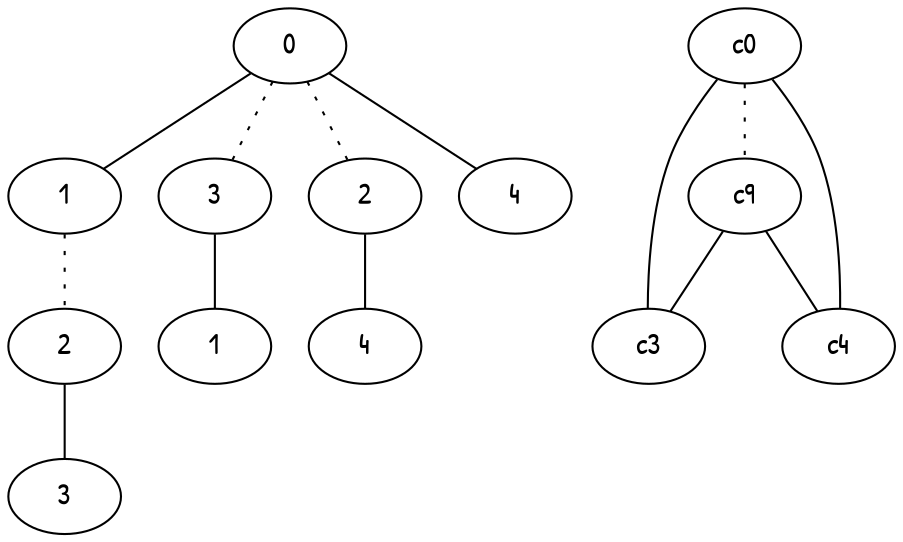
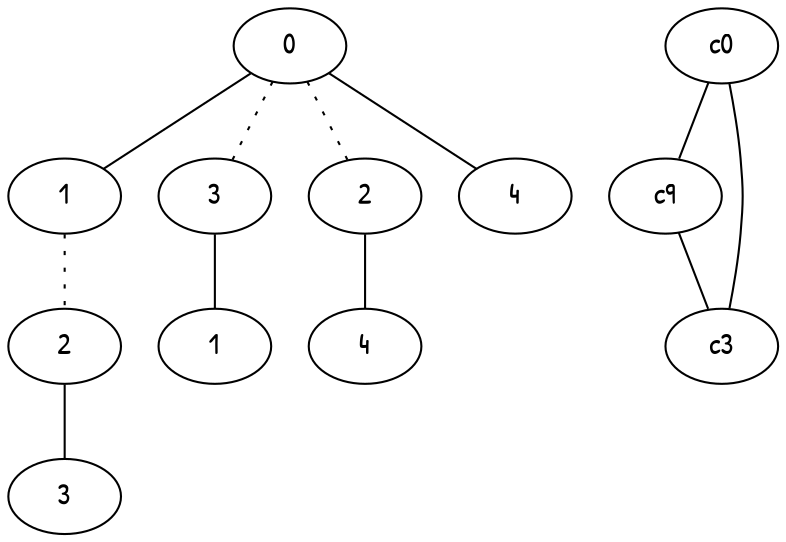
edge "c0" -- "c9": style dotted -> solid
node "c4": removed
